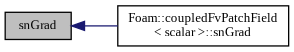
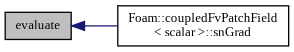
node "snGrad": label "snGrad" -> "evaluate"
